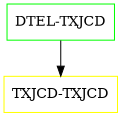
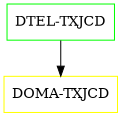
node "TXJCD-TXJCD": label "TXJCD-TXJCD" -> "DOMA-TXJCD"
